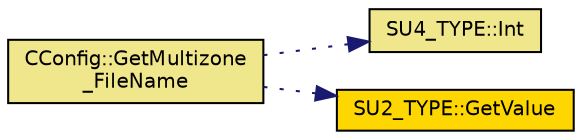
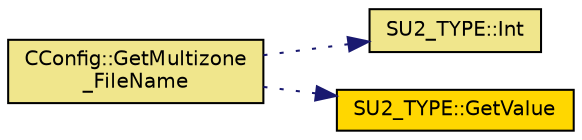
node "SU4_TYPE::Int": label "SU4_TYPE::Int" -> "SU2_TYPE::Int"
